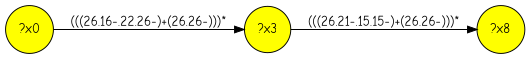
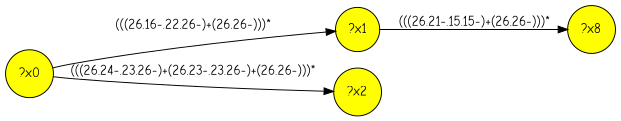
node "?x3": label "?x3" -> "?x1"
node "?x2": added
